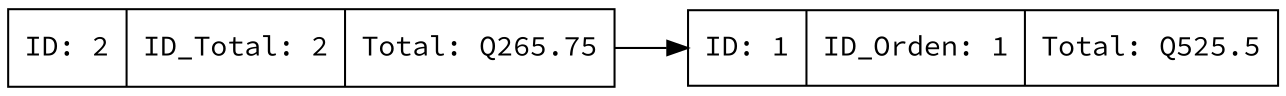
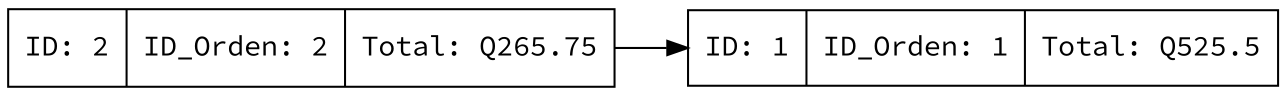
node "ID: 2": text "ID_Total: 2" -> "ID_Orden: 2"
